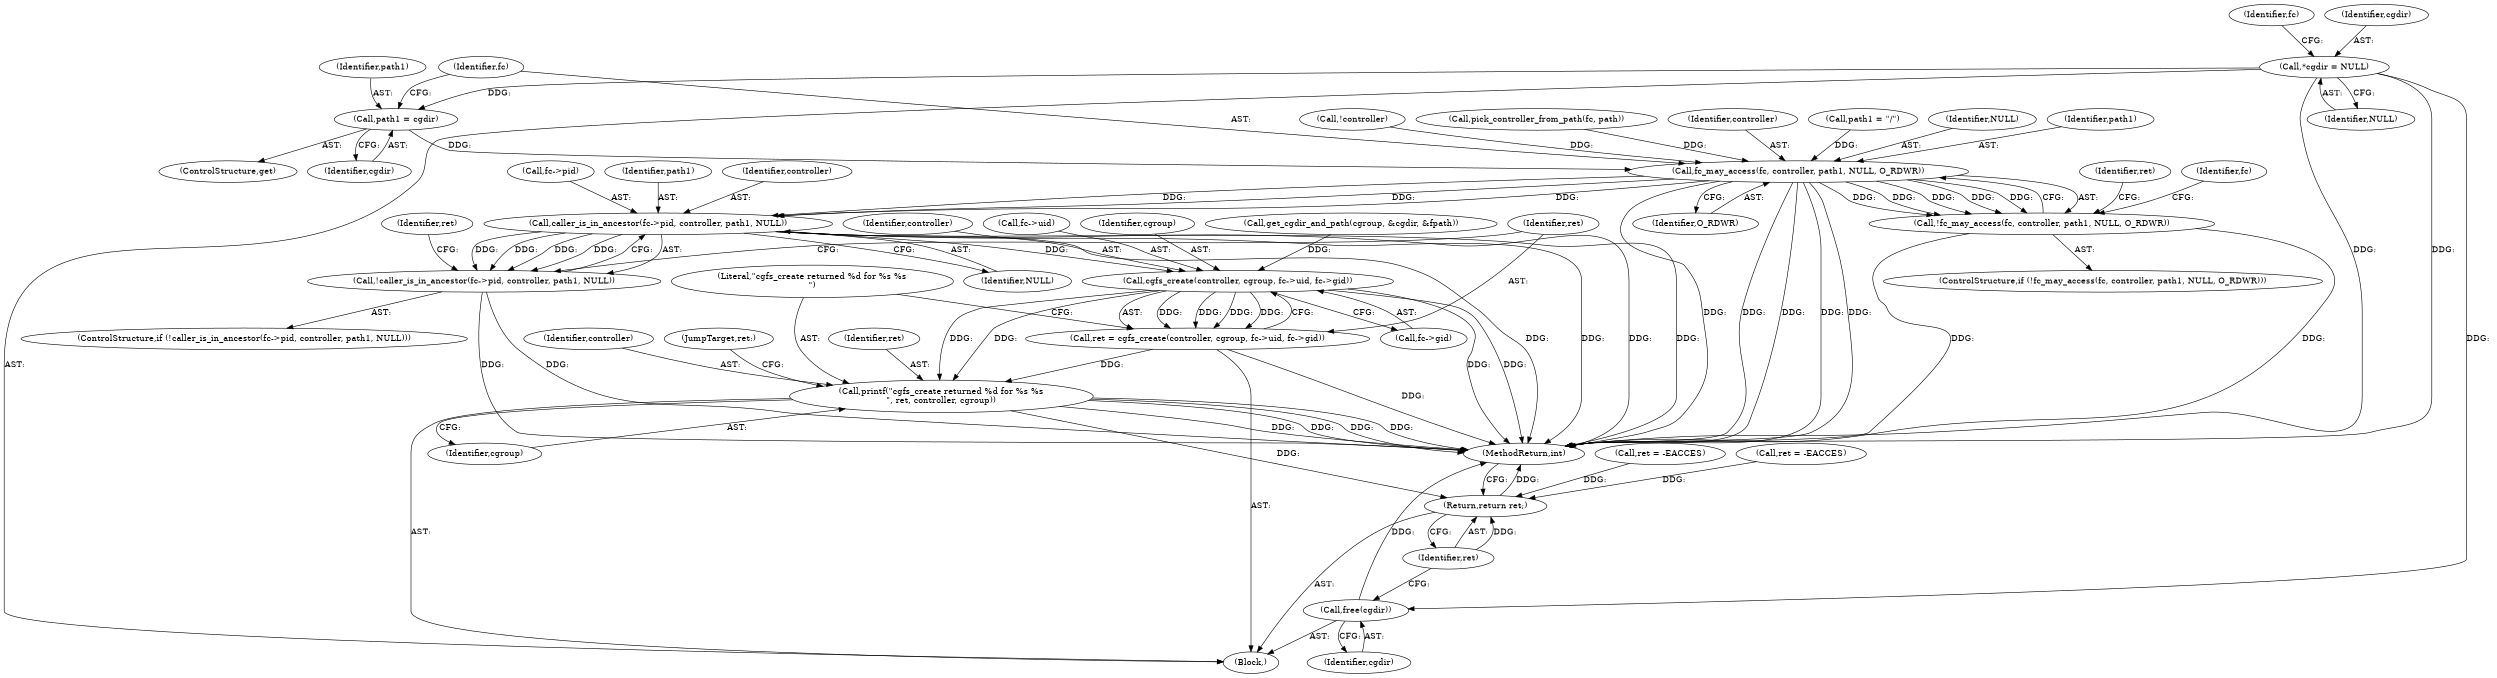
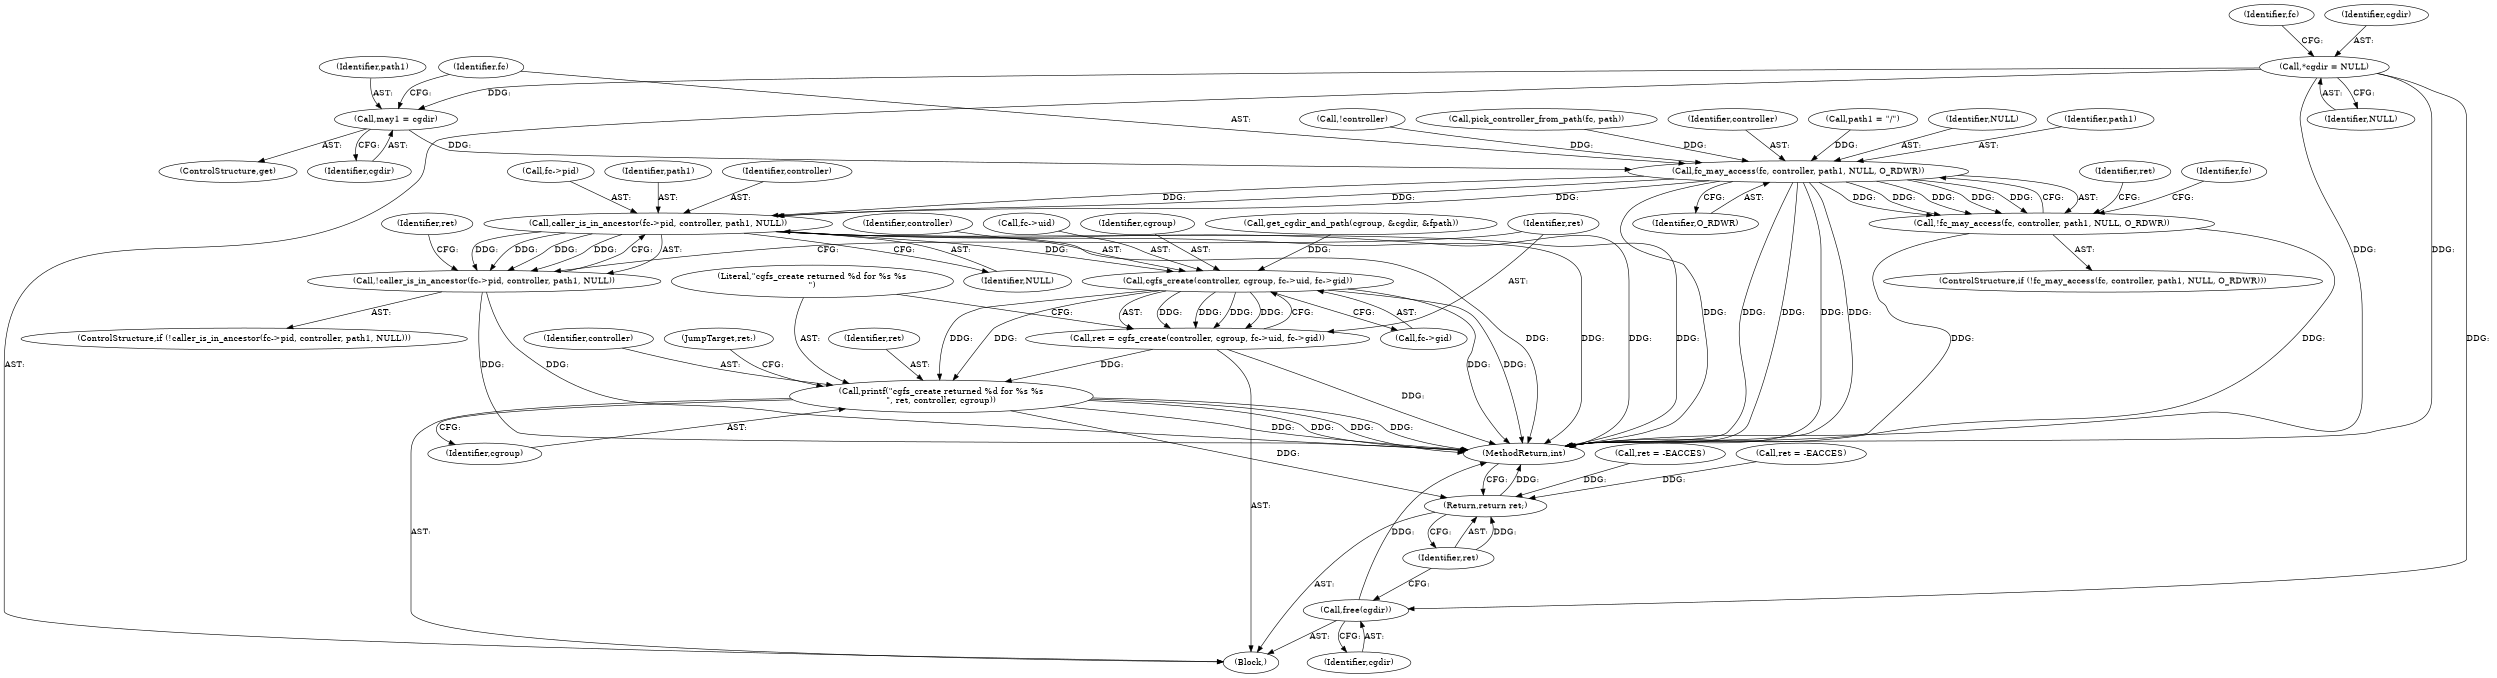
node "(Call,path1 = cgdir)": label "(Call,path1 = cgdir)" -> "(Call,may1 = cgdir)"
